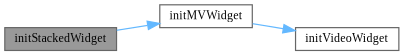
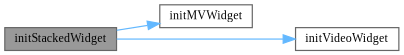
edge "initMVWidget" -> "initVideoWidget": now "initStackedWidget" -> "initVideoWidget"
